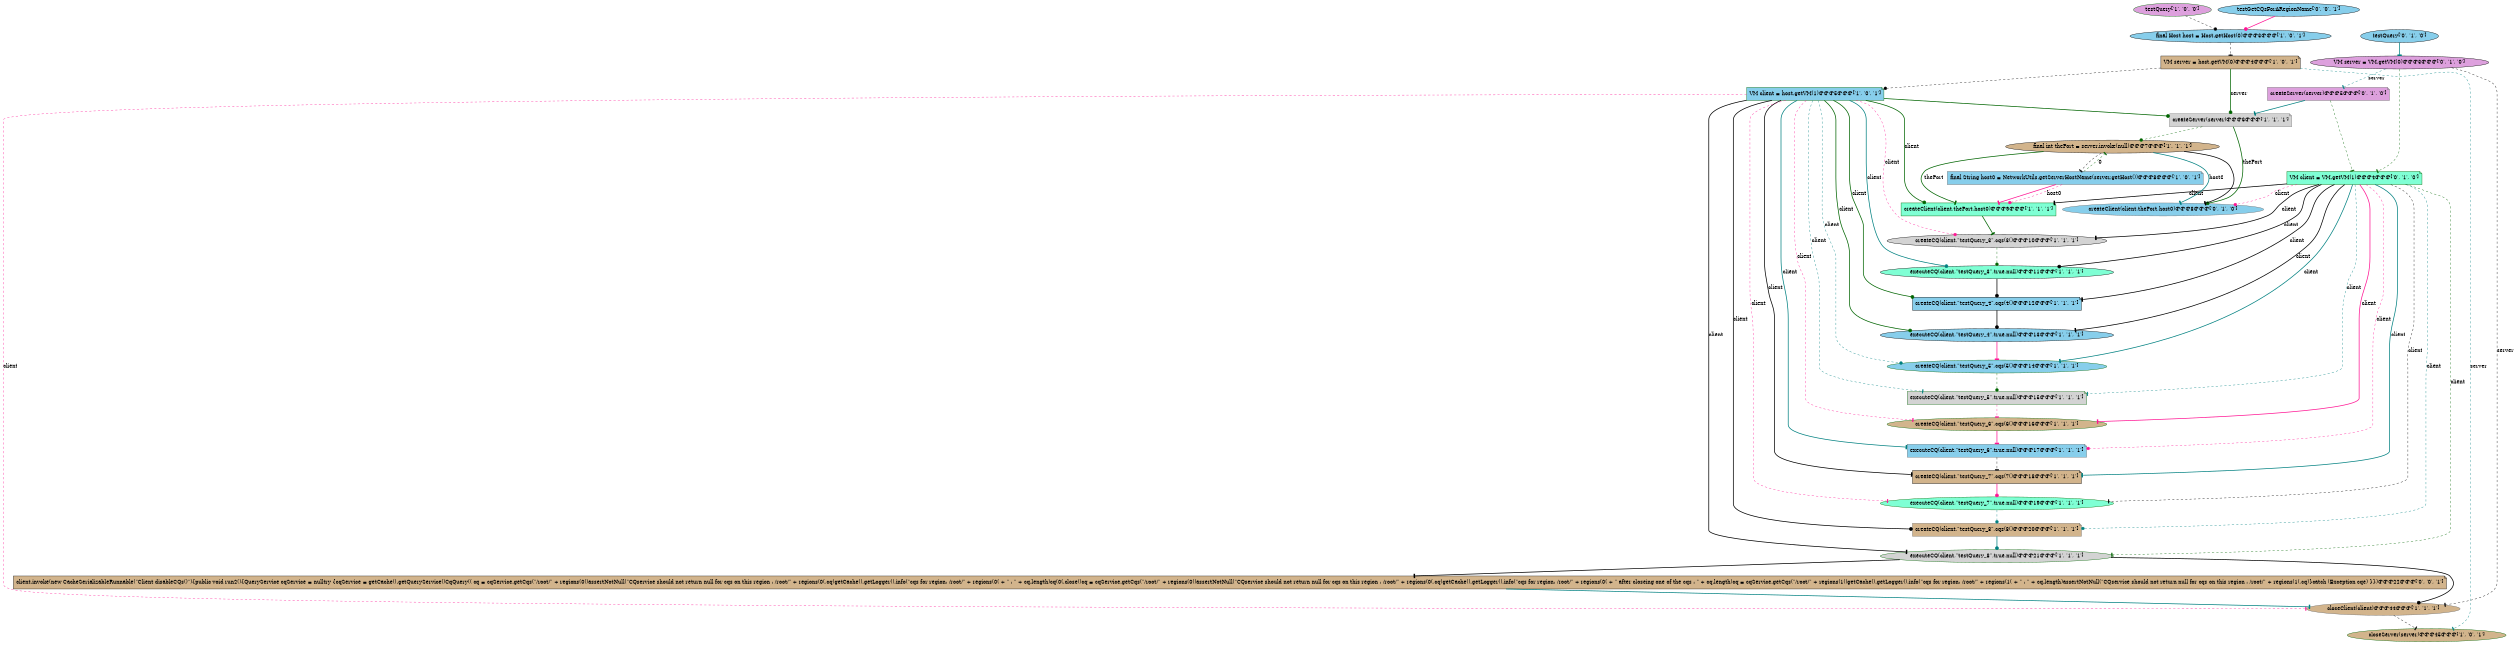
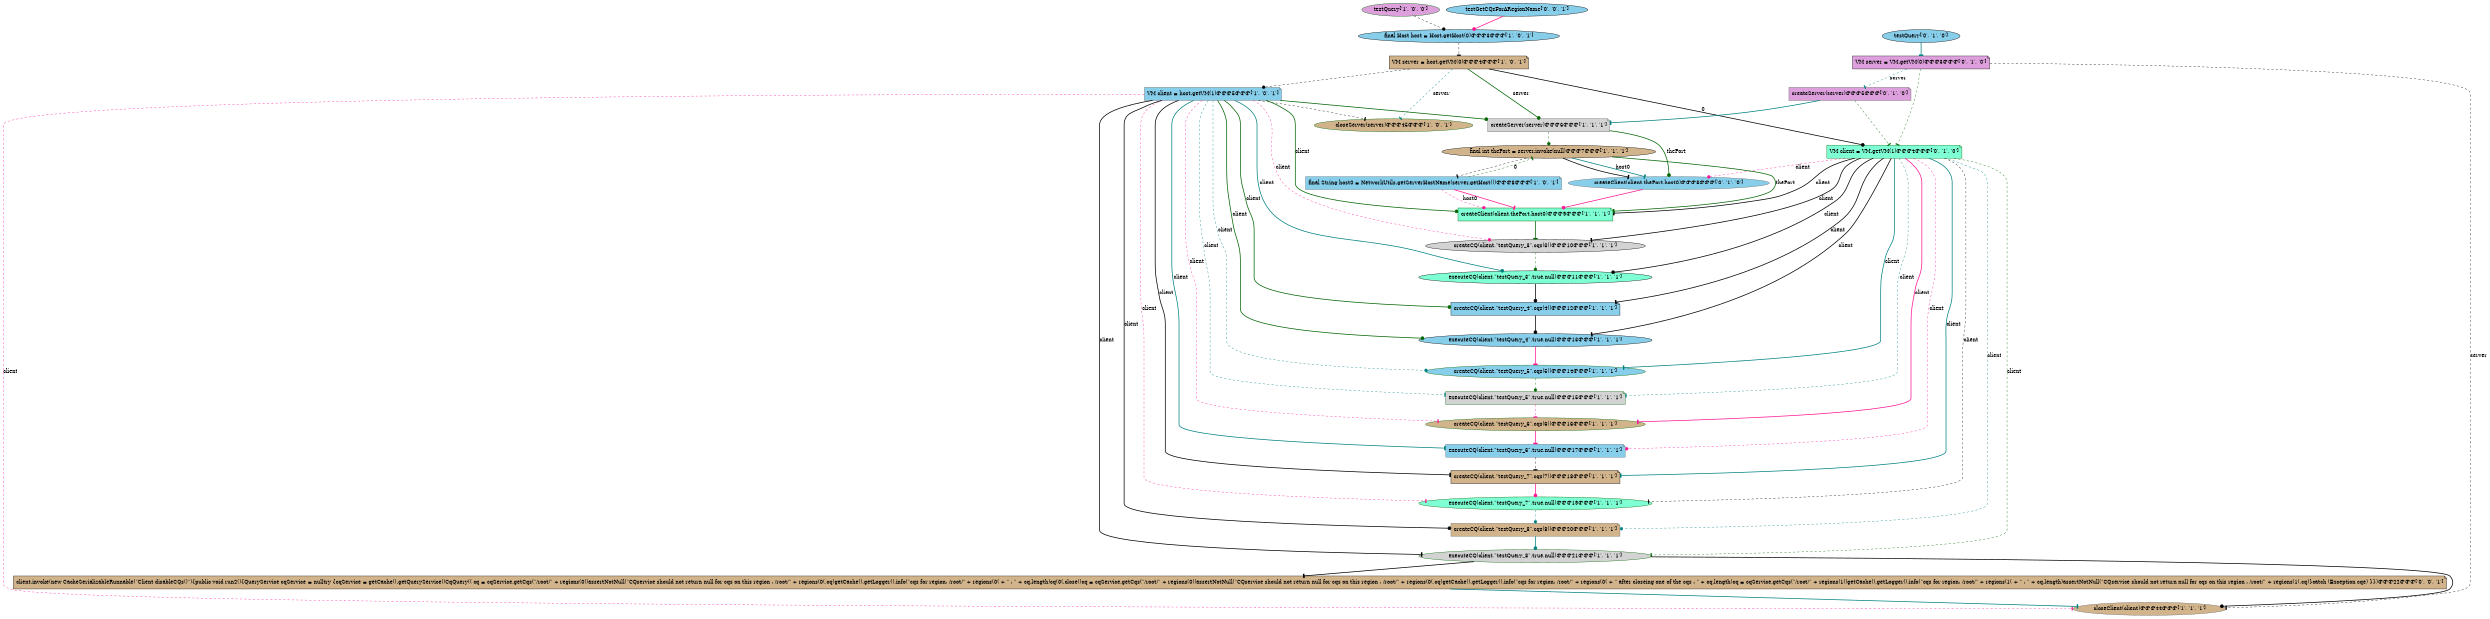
node "VM server = VM.getVM(0)@@@3@@@['0', '1', '0']": shape ellipse -> note
node "VM client = host.getVM(1)@@@5@@@['1', '0', '1']": color darkgreen -> gray40
edge "VM server = host.getVM(0)@@@4@@@['1', '0', '1']" -> "VM client = VM.getVM(1)@@@4@@@['0', '1', '0']": added, label "0"
edge "createClient(client,thePort,host0)@@@8@@@['0', '1', '0']" -> "createClient(client,thePort,host0)@@@9@@@['1', '1', '1']": added
edge "closeClient(client)@@@44@@@['1', '1', '1']" -> "closeServer(server)@@@45@@@['1', '0', '1']": now "VM client = host.getVM(1)@@@5@@@['1', '0', '1']" -> "closeServer(server)@@@45@@@['1', '0', '1']"
